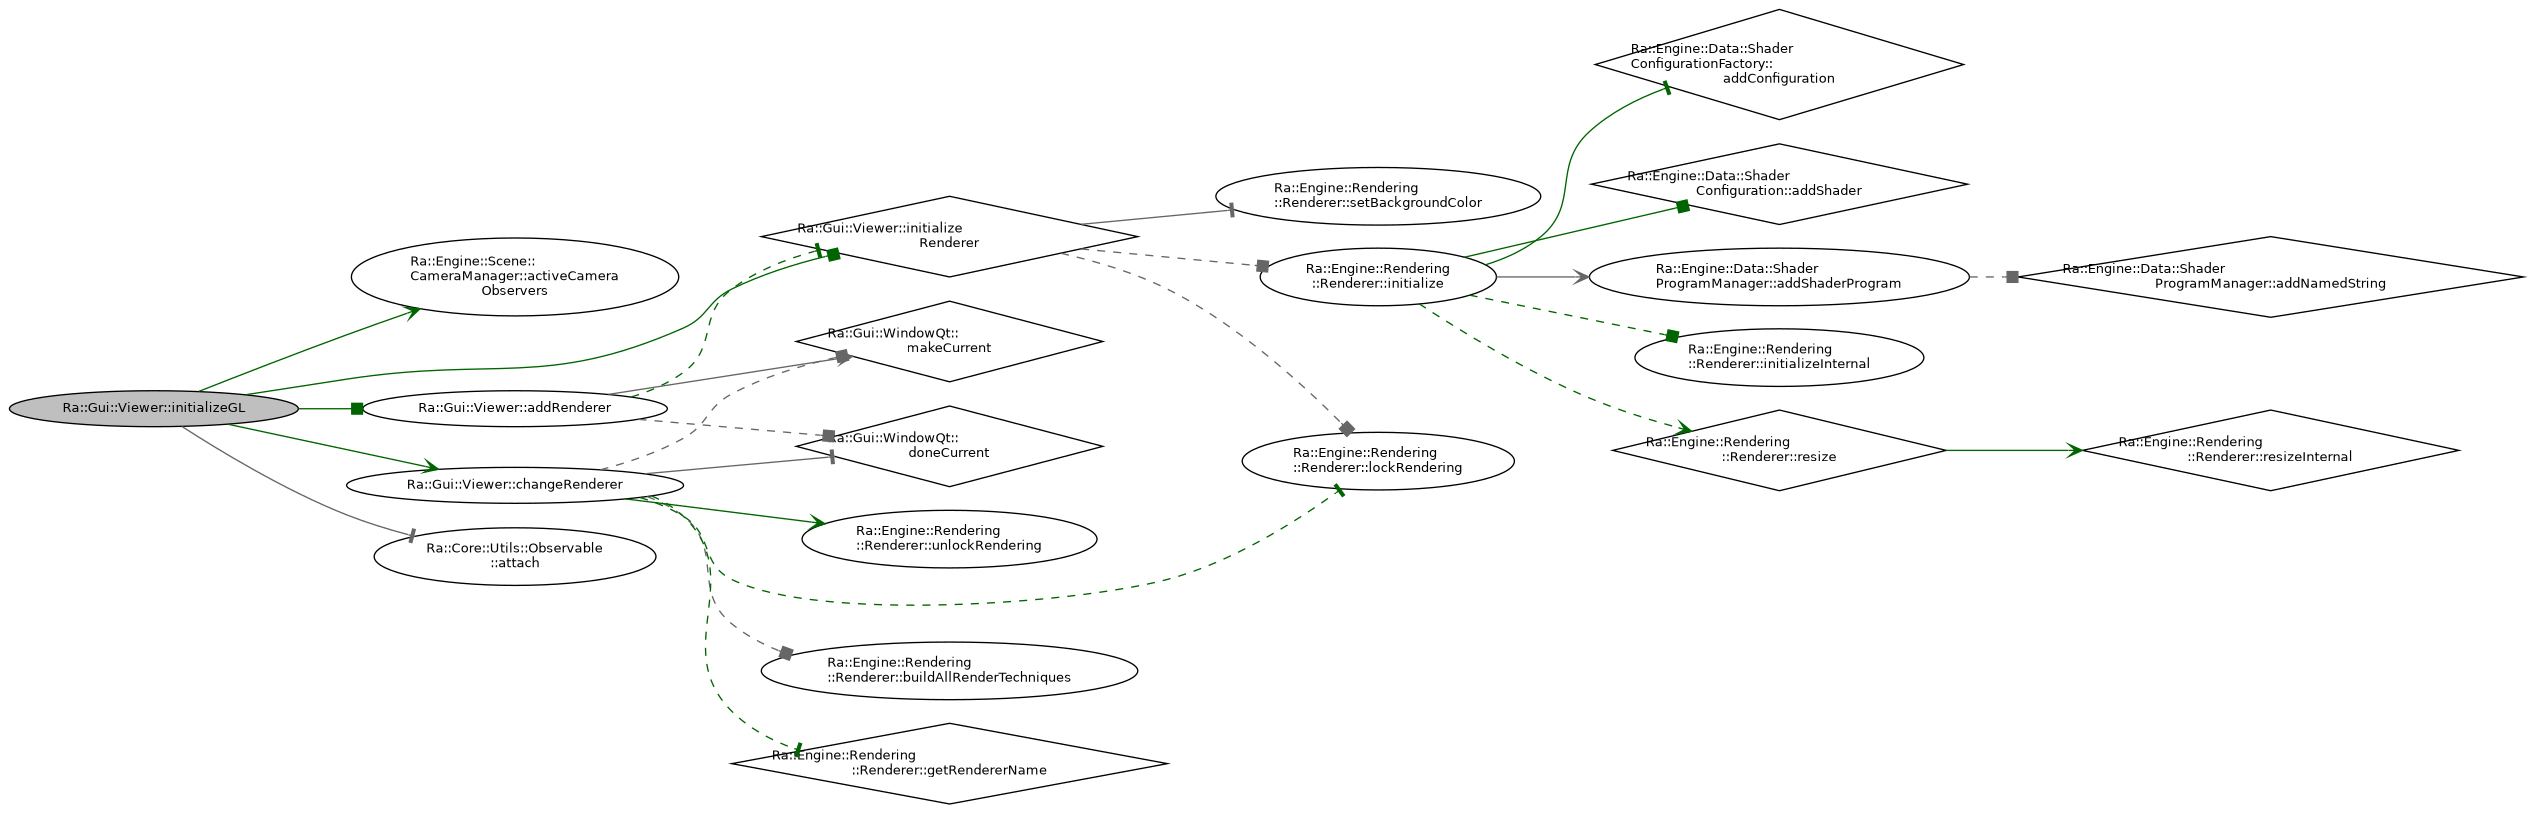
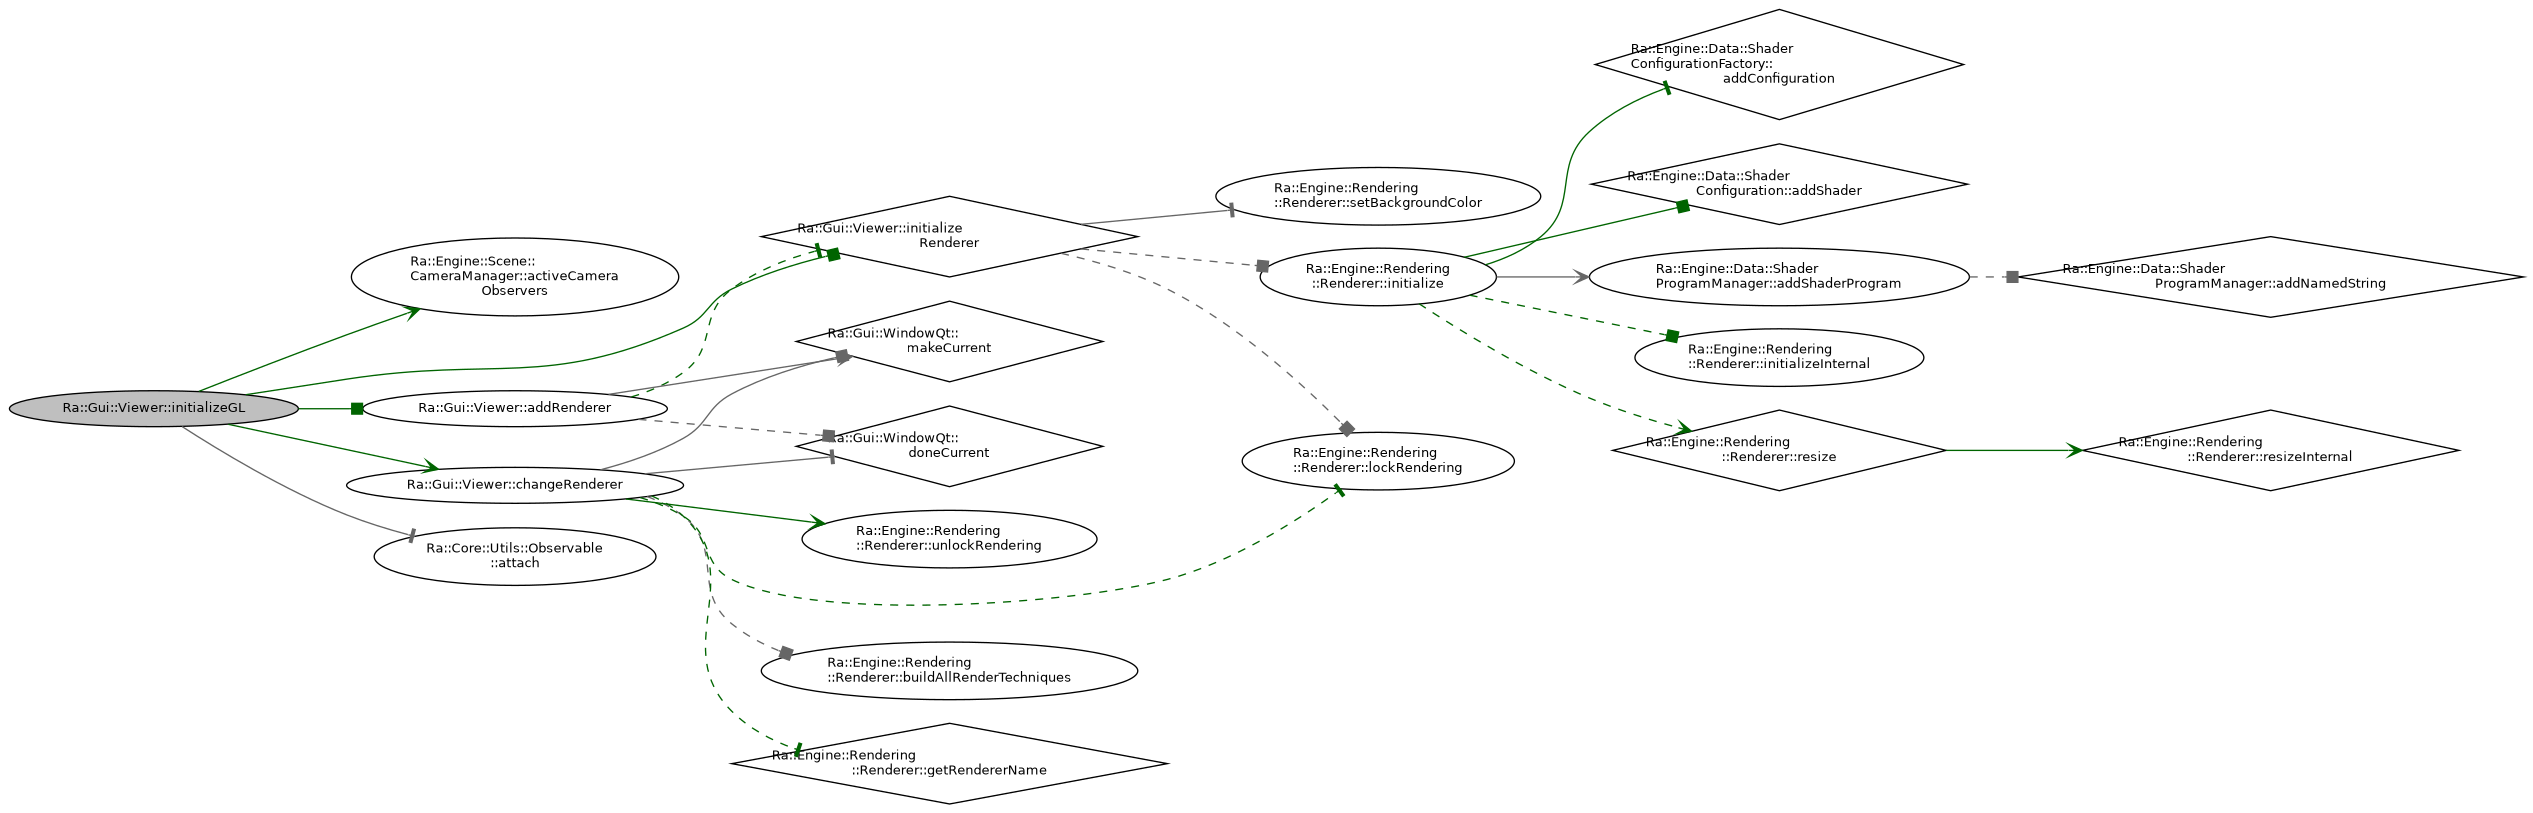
edge "Ra::Gui::Viewer::changeRenderer" -> "Ra::Gui::WindowQt:: makeCurrent": style dashed -> solid
